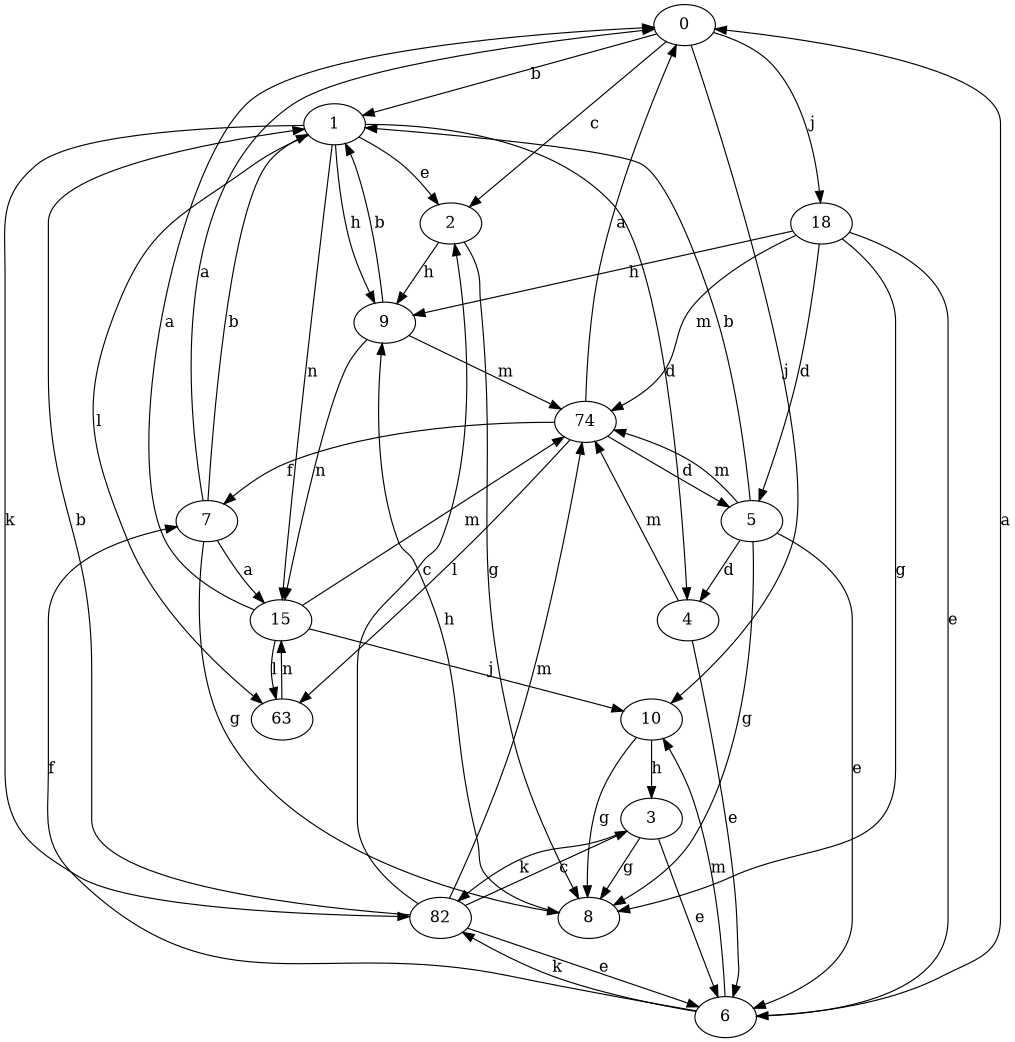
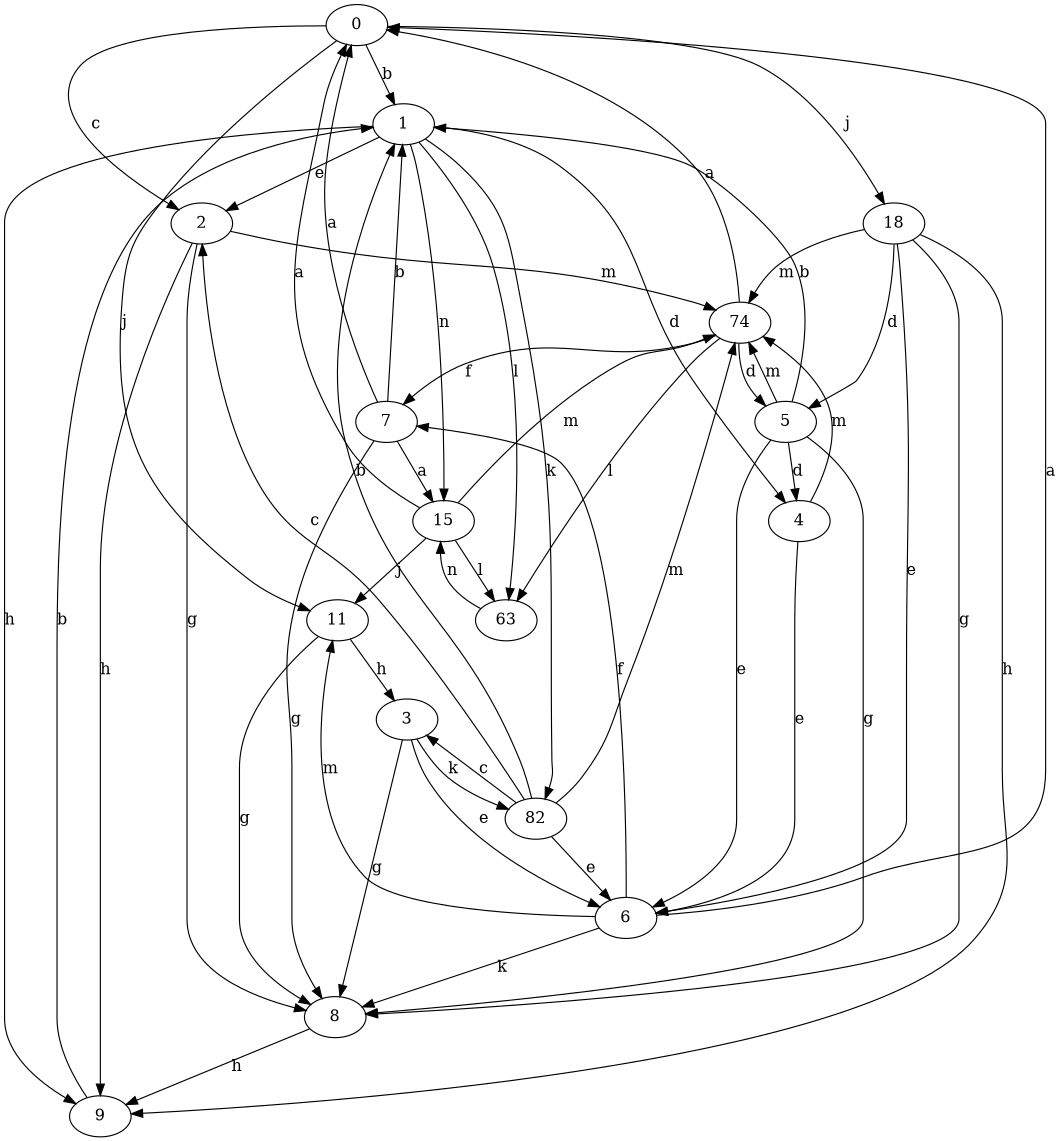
edge "9" -> "74": now "2" -> "74"
edge "9" -> "15": removed, label "n"
node "10": label "10" -> "11"
edge "6" -> "82": now "6" -> "8"
